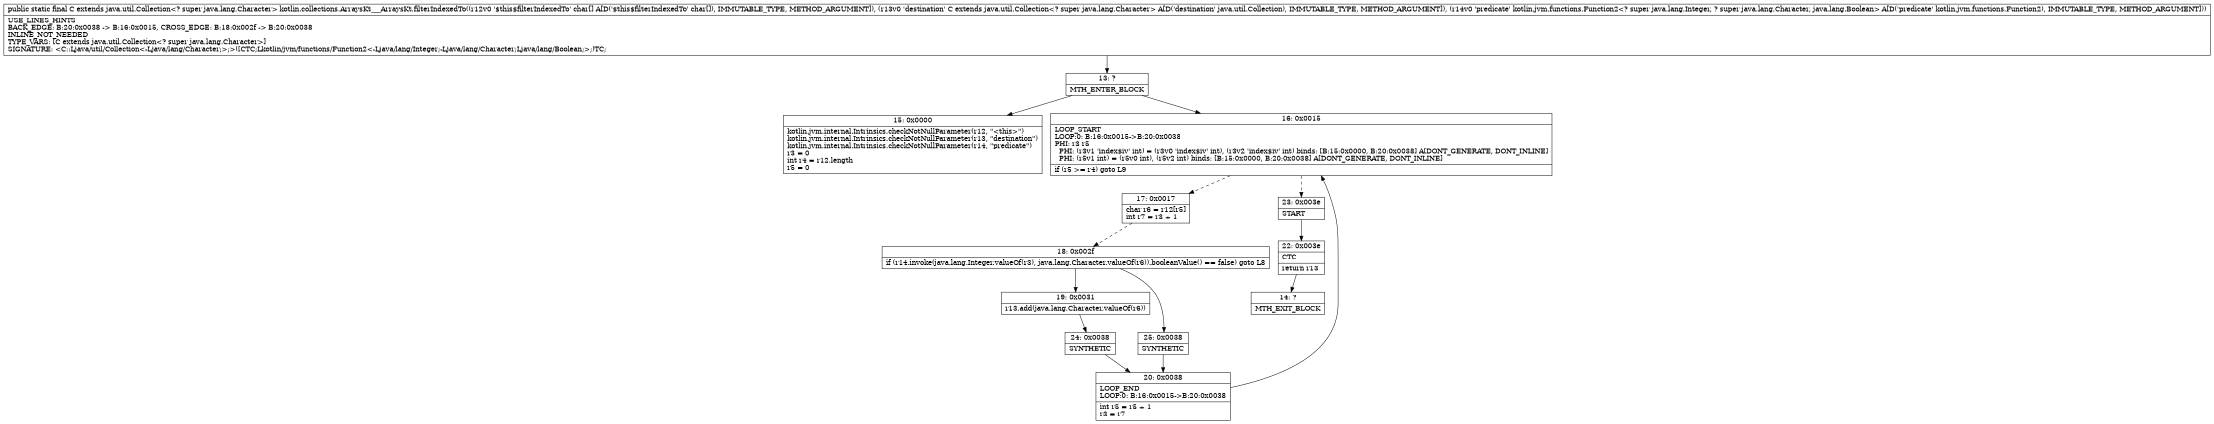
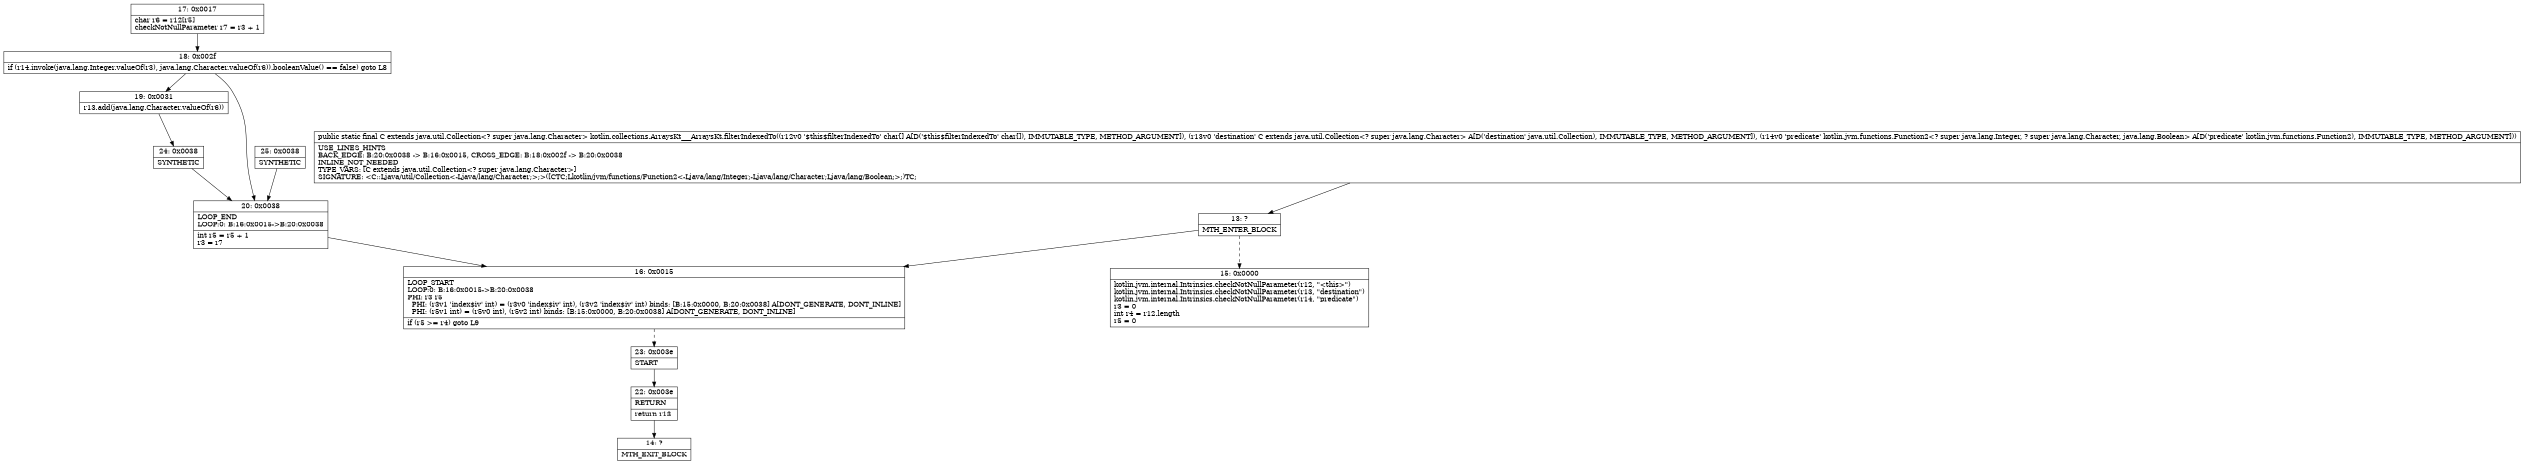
edge "13: ?" -> "15: 0x0000": style solid -> dashed
edge "16: 0x0015" -> "17: 0x0017": removed
node "17: 0x0017": text "int r7 = r3 + 1" -> "checkNotNullParameter r7 = r3 + 1"
edge "17: 0x0017" -> "18: 0x002f": style dashed -> solid
node "22: 0x003e": text "CTC" -> "RETURN"
edge "18: 0x002f" -> "25: 0x0038": now "18: 0x002f" -> "20: 0x0038"
